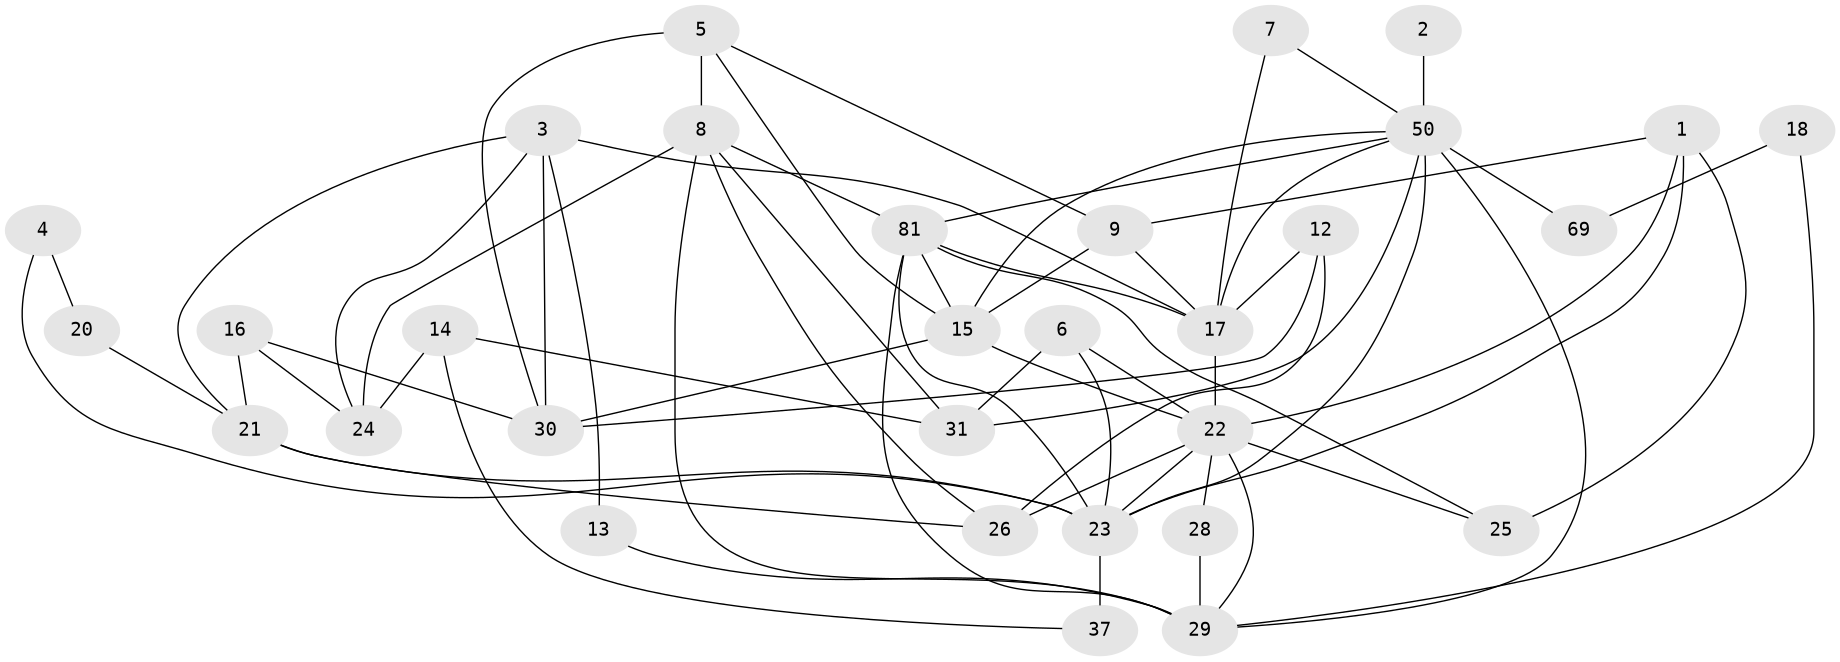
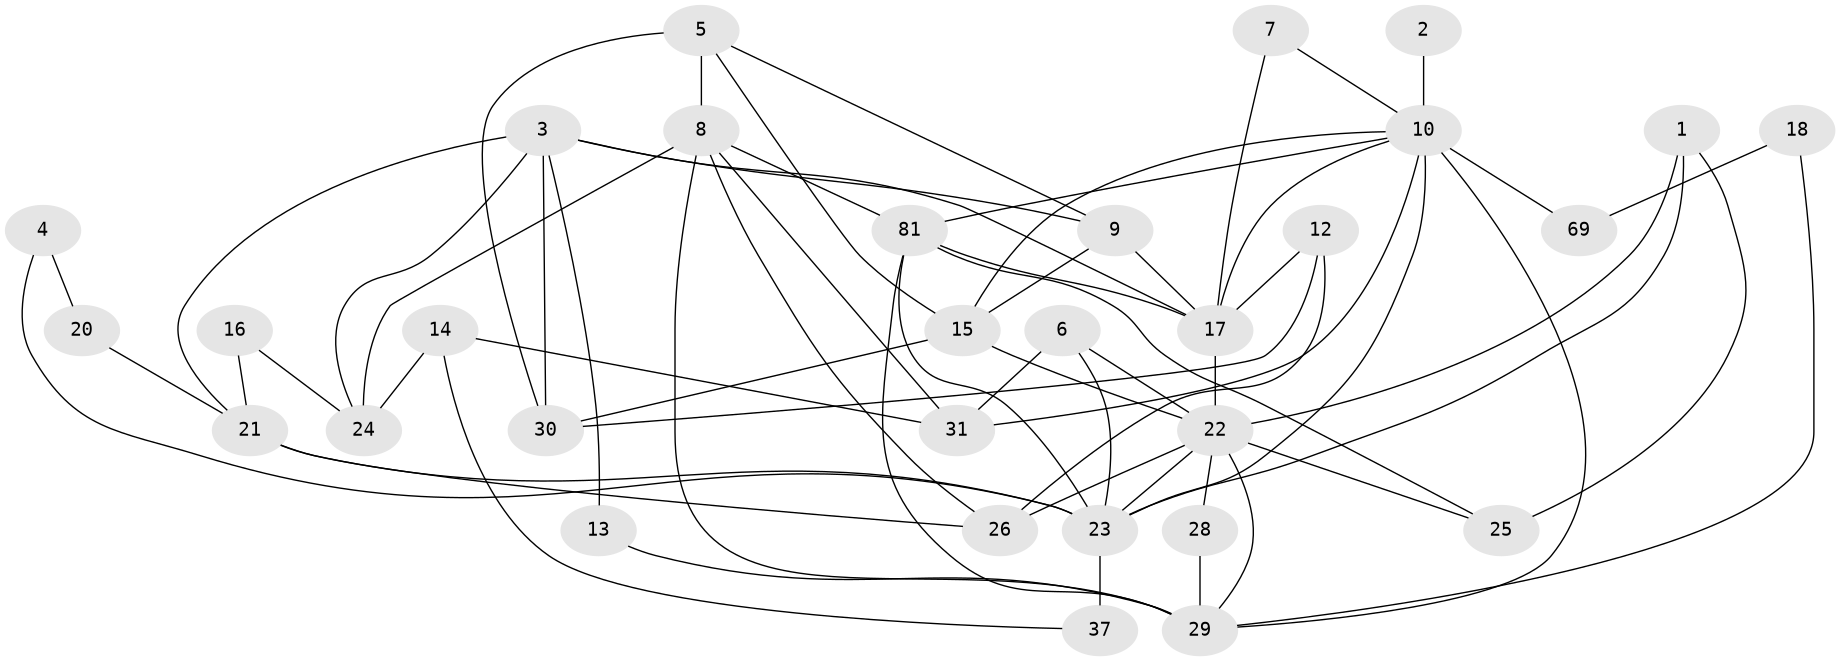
node "50": label "50" -> "10"
edge "1" -- "9": now "3" -- "9"
edge "81" -- "15": removed
edge "16" -- "30": removed
